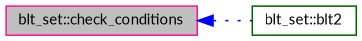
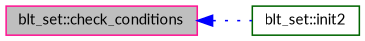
node "blt_set::blt2": label "blt_set::blt2" -> "blt_set::init2"
